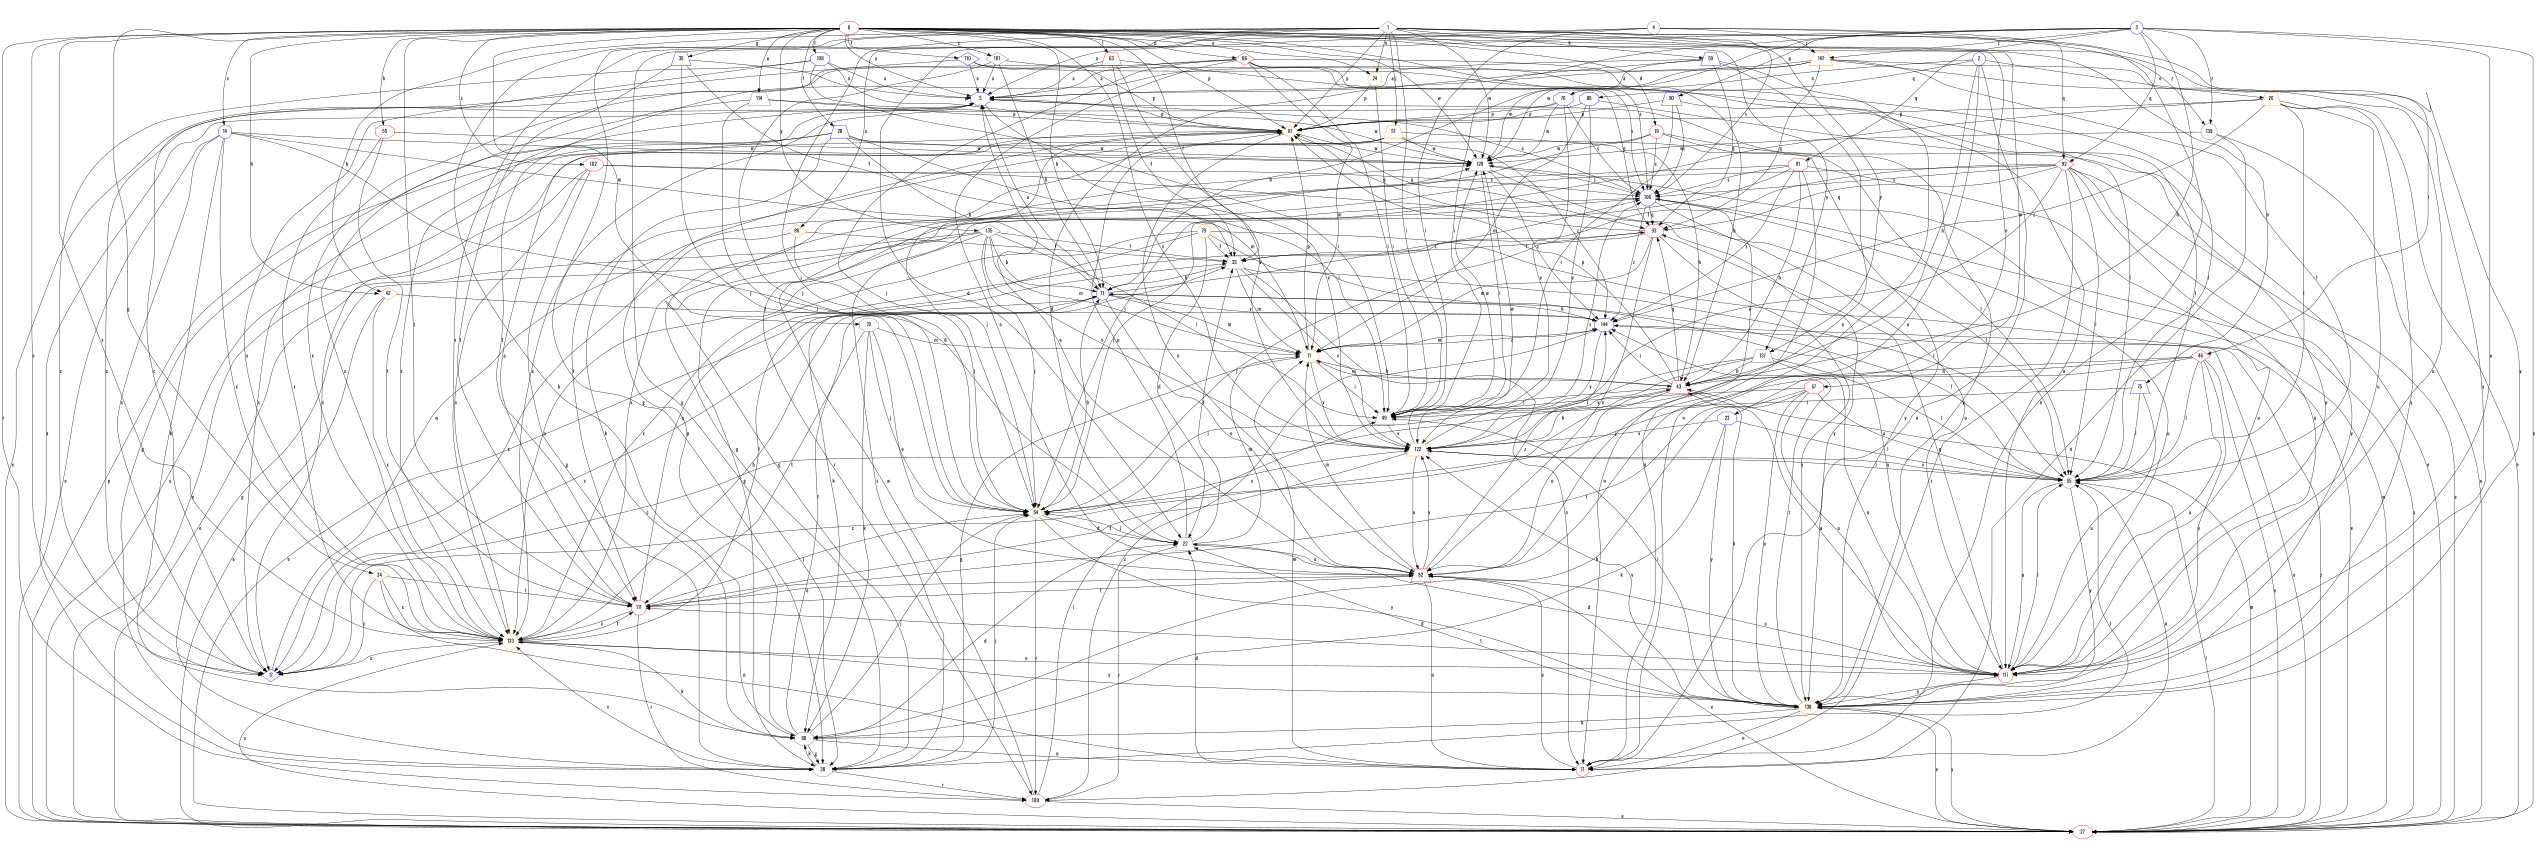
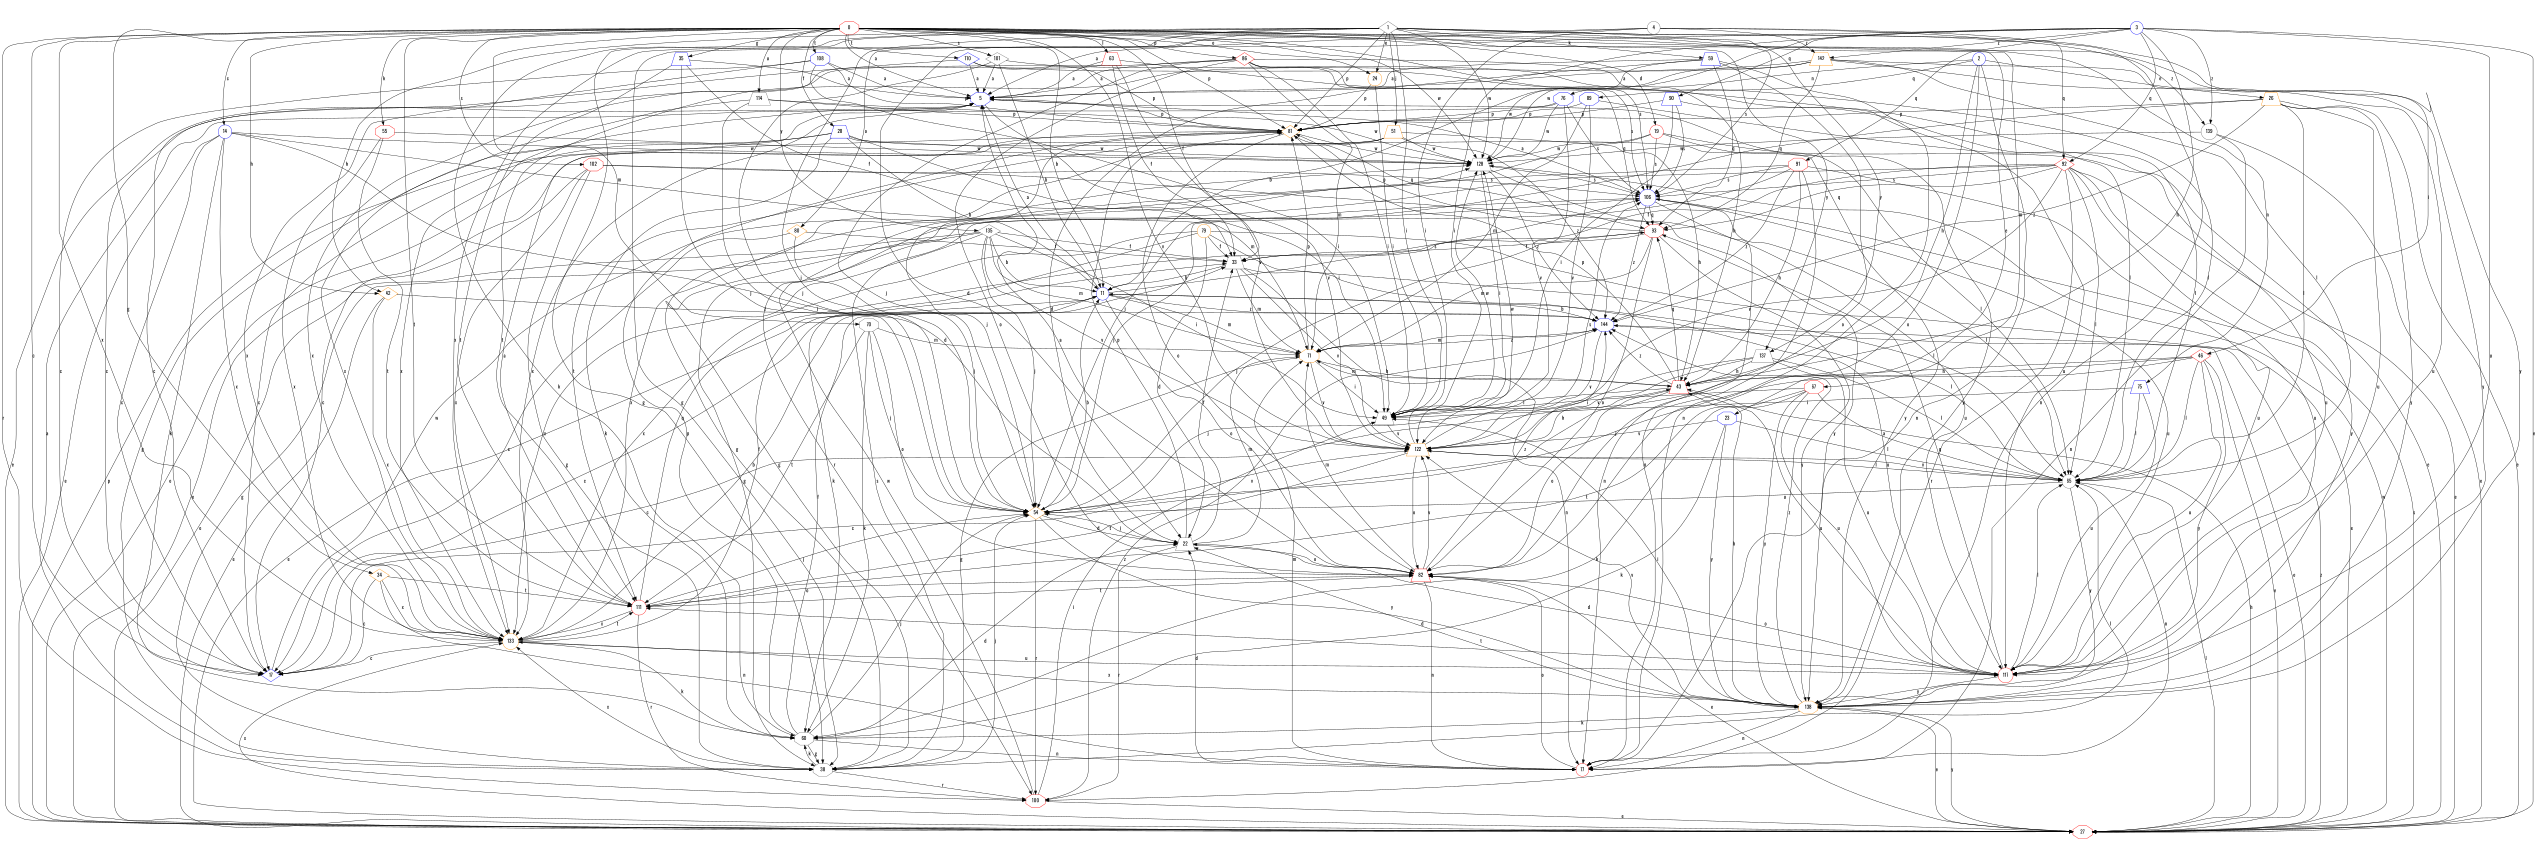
edge "65" -> "117": now "65" -> "54"
edge "27" -> "43": label "m" -> "h"
